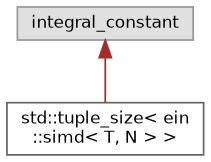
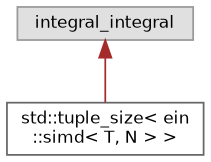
node "integral_constant": label "integral_constant" -> "integral_integral"
